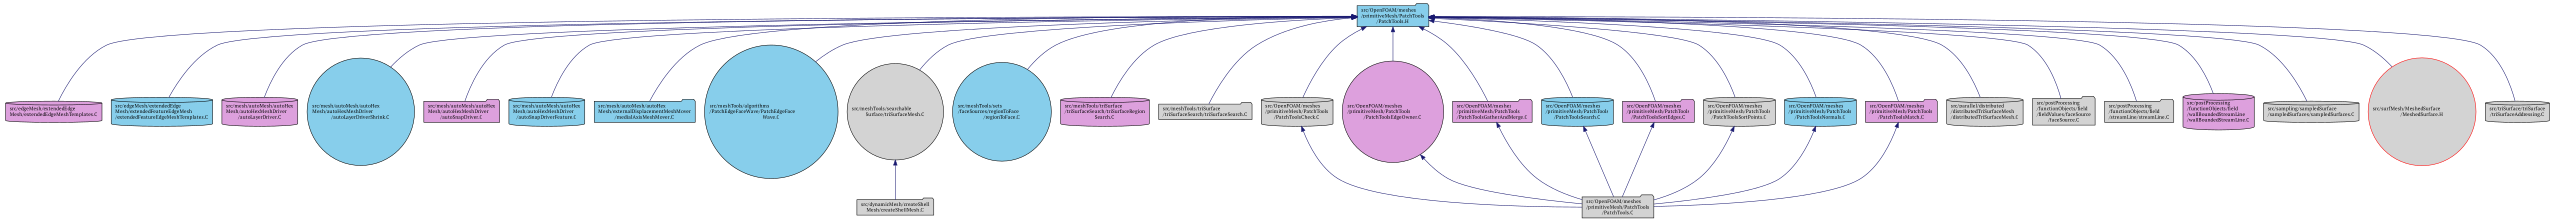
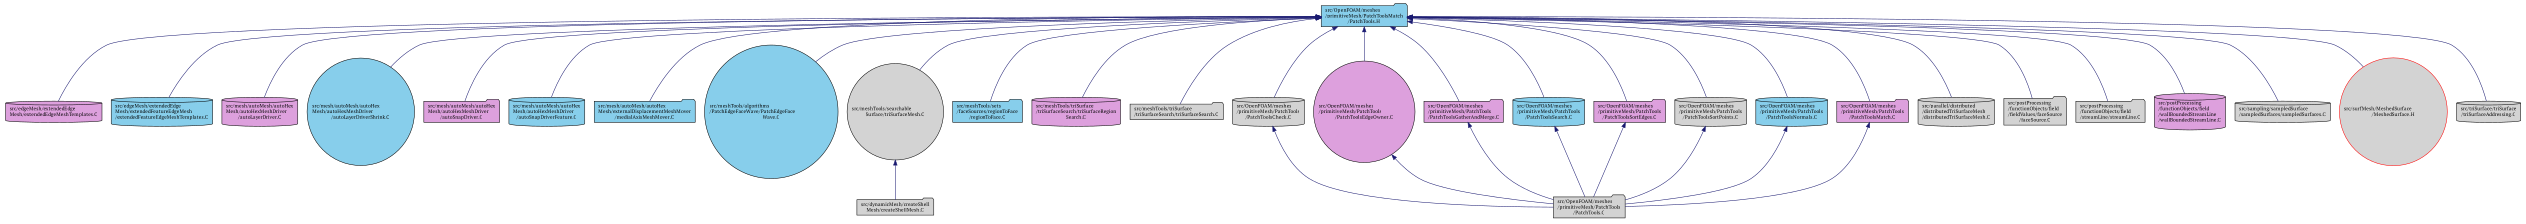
node "src/OpenFOAM/meshes /primitiveMesh/PatchTools /PatchTools.H": label "src/OpenFOAM/meshes /primitiveMesh/PatchTools /PatchTools.H" -> "src/OpenFOAM/meshes /primitiveMesh/PatchToolsMatch /PatchTools.H"
node "src/meshTools/sets /faceSources/regionToFace /regionToFace.C": shape circle -> folder
